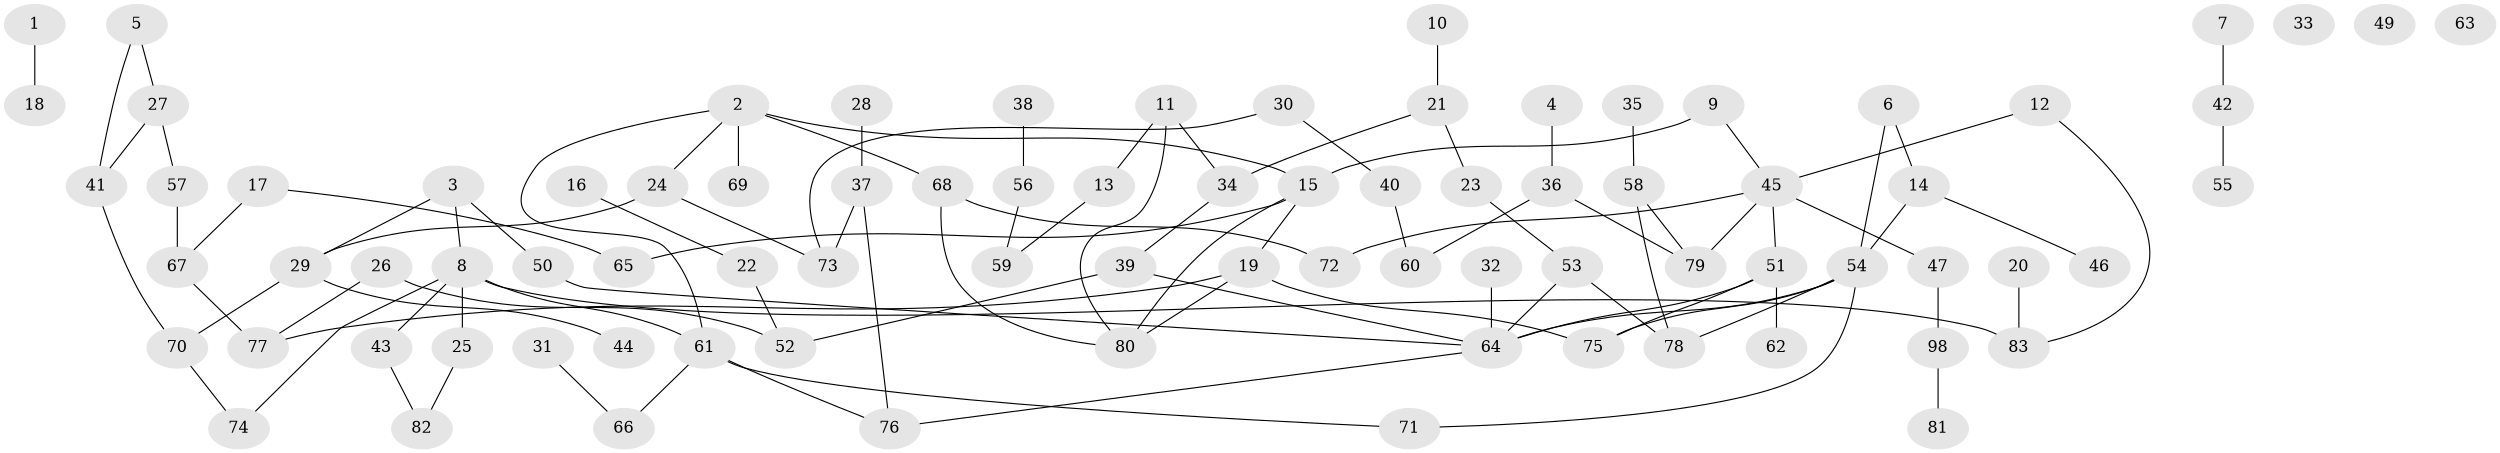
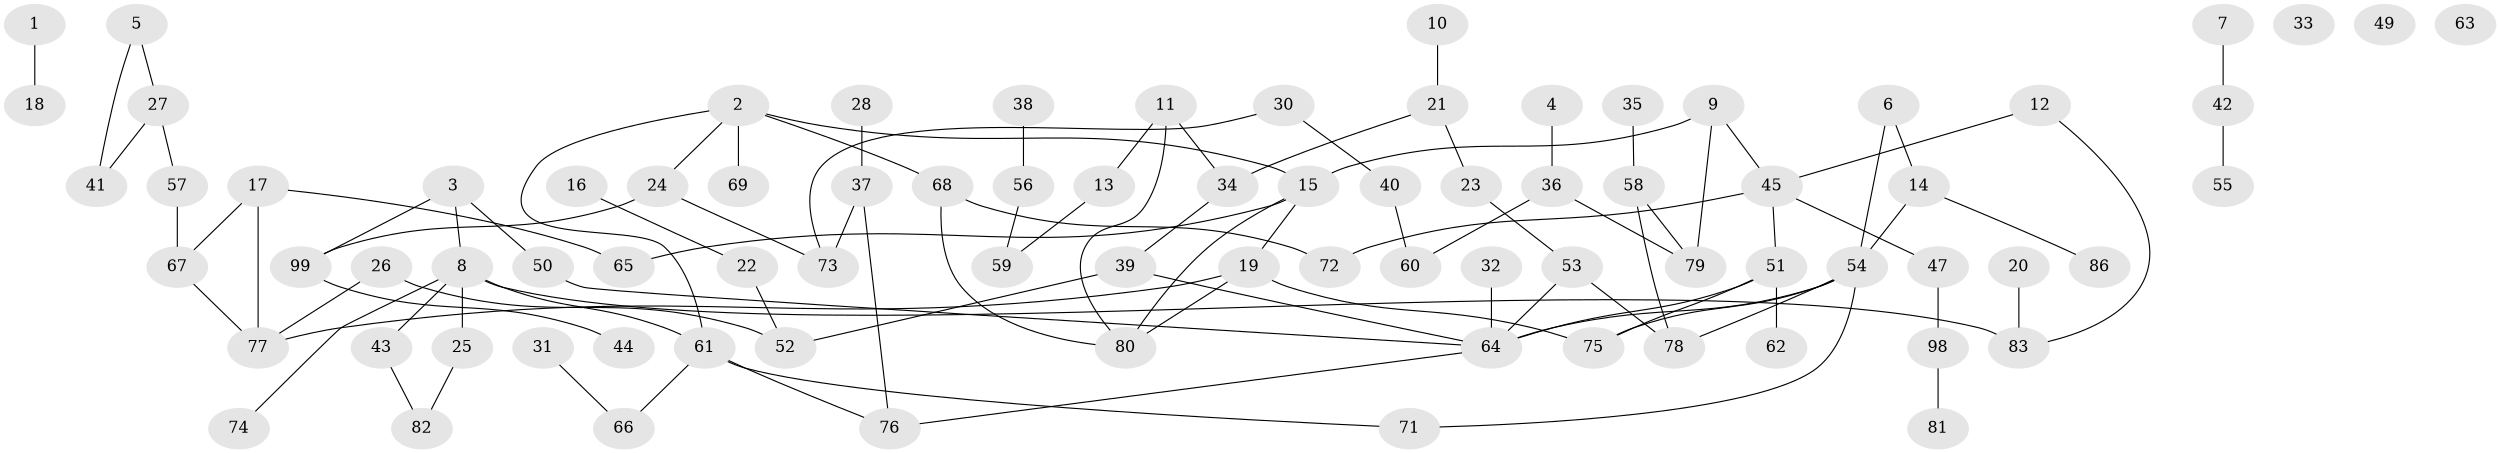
edge "45" -- "79": now "9" -- "79"
edge "17" -- "77": added
node "29": label "29" -> "99"
node "46": label "46" -> "86"
node "70": removed
